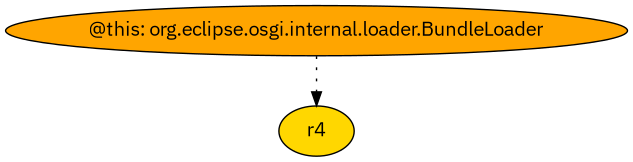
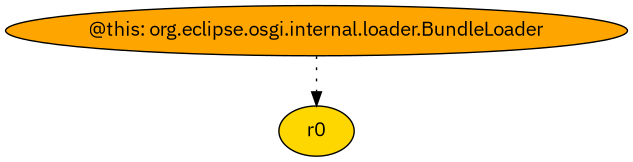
node "r4": label "r4" -> "r0"
